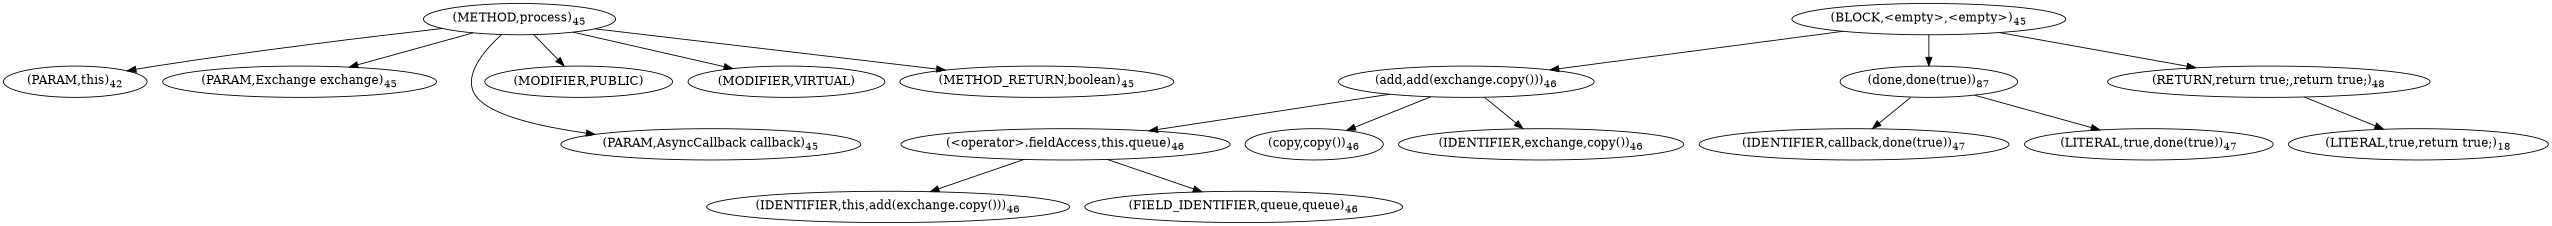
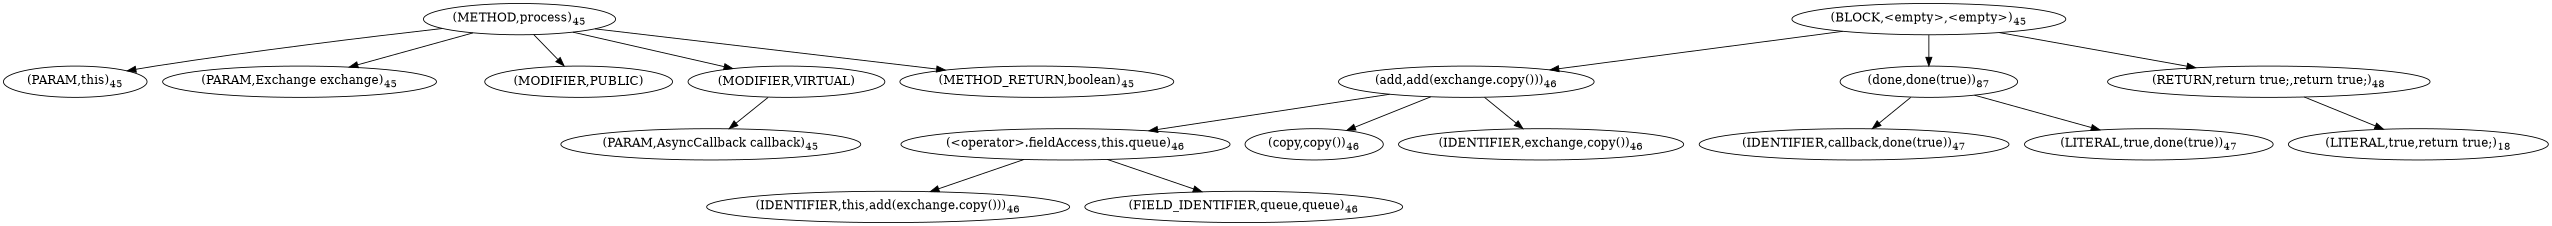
node "(PARAM,this)": text "42" -> "45"
edge "(METHOD,process)" -> "(PARAM,AsyncCallback callback)": now "(MODIFIER,VIRTUAL)" -> "(PARAM,AsyncCallback callback)"
